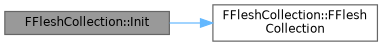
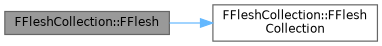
node "FFleshCollection::Init": label "FFleshCollection::Init" -> "FFleshCollection::FFlesh"
